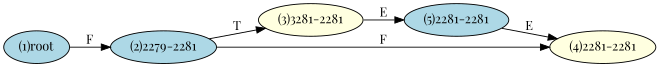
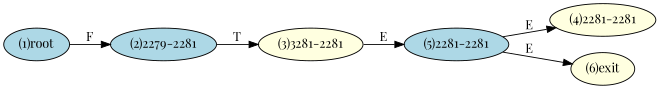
edge "(2)2279-2281" -> "(4)2281-2281": removed, label "F"
node "(6)exit": added
